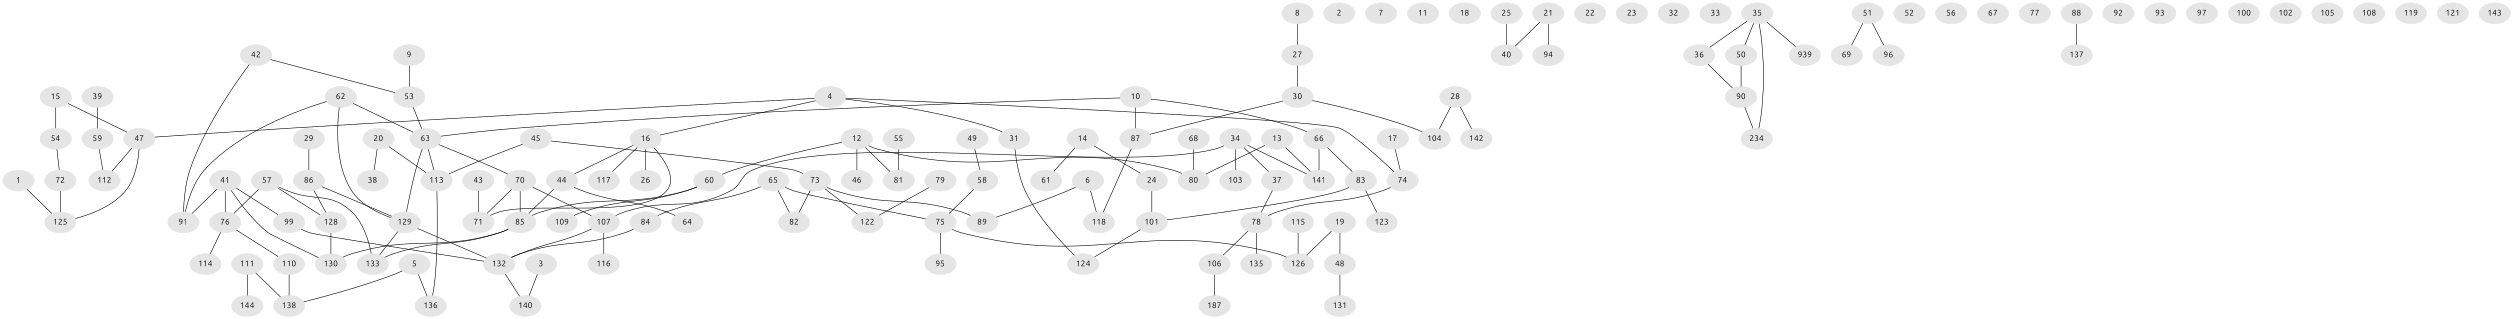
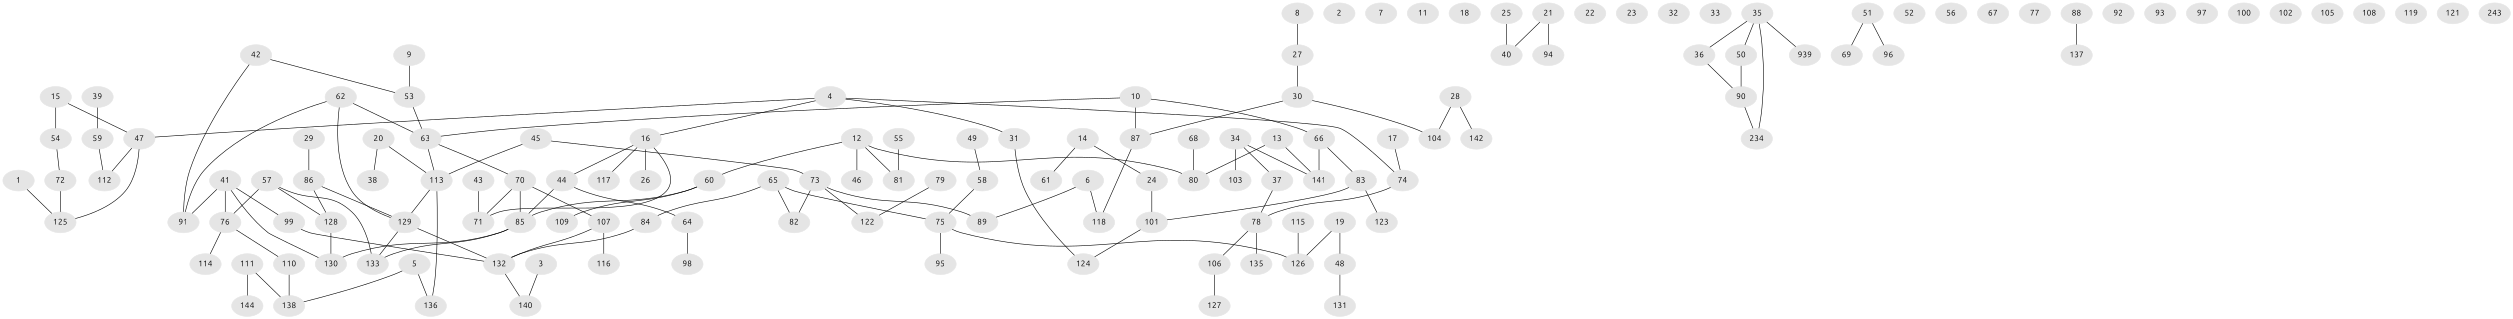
node "143": label "143" -> "243"
edge "34" -- "107": removed
edge "63" -- "129": now "113" -- "129"
node "98": added
node "187": label "187" -> "127"
